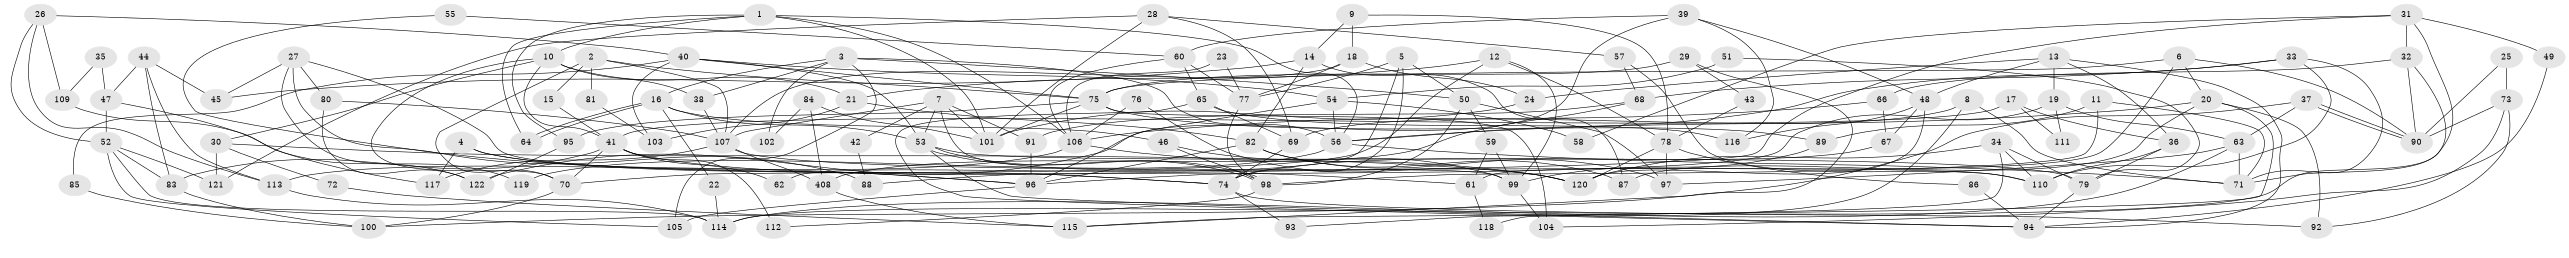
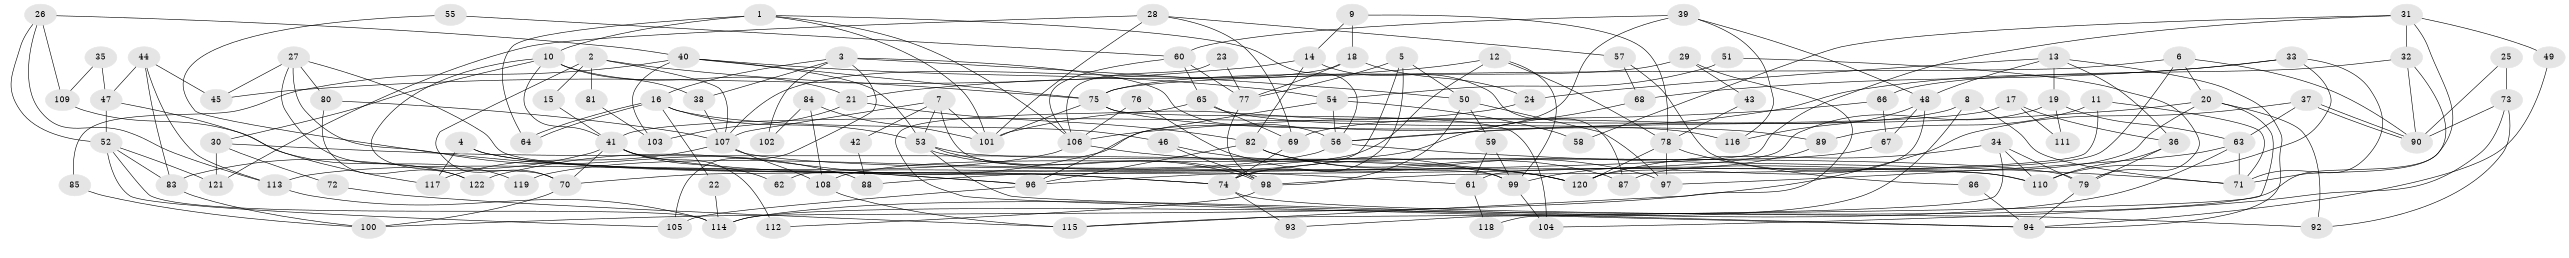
node "95": removed
node "91": removed
node "408": label "408" -> "108"
